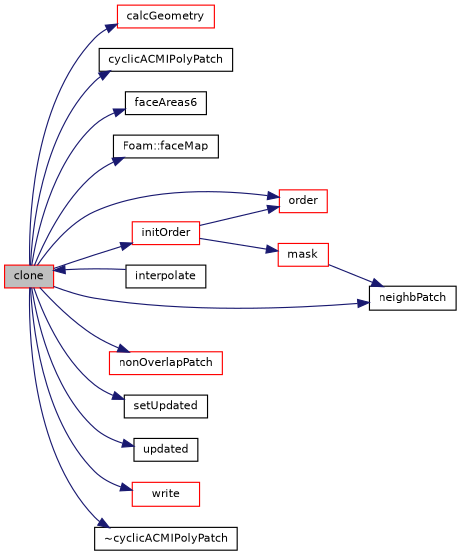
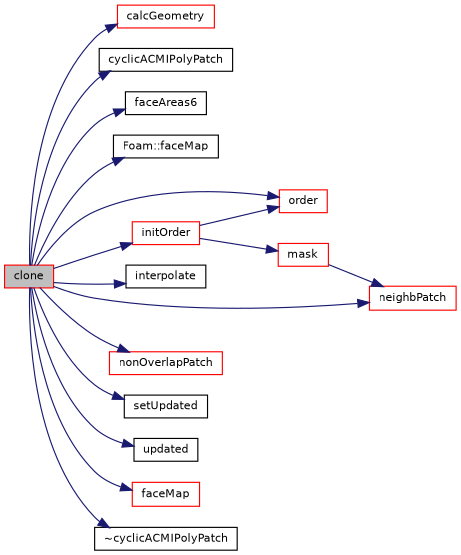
edge "interpolate" -> "clone": reversed
node "neighbPatch": color black -> red
node "write": label "write" -> "faceMap"
